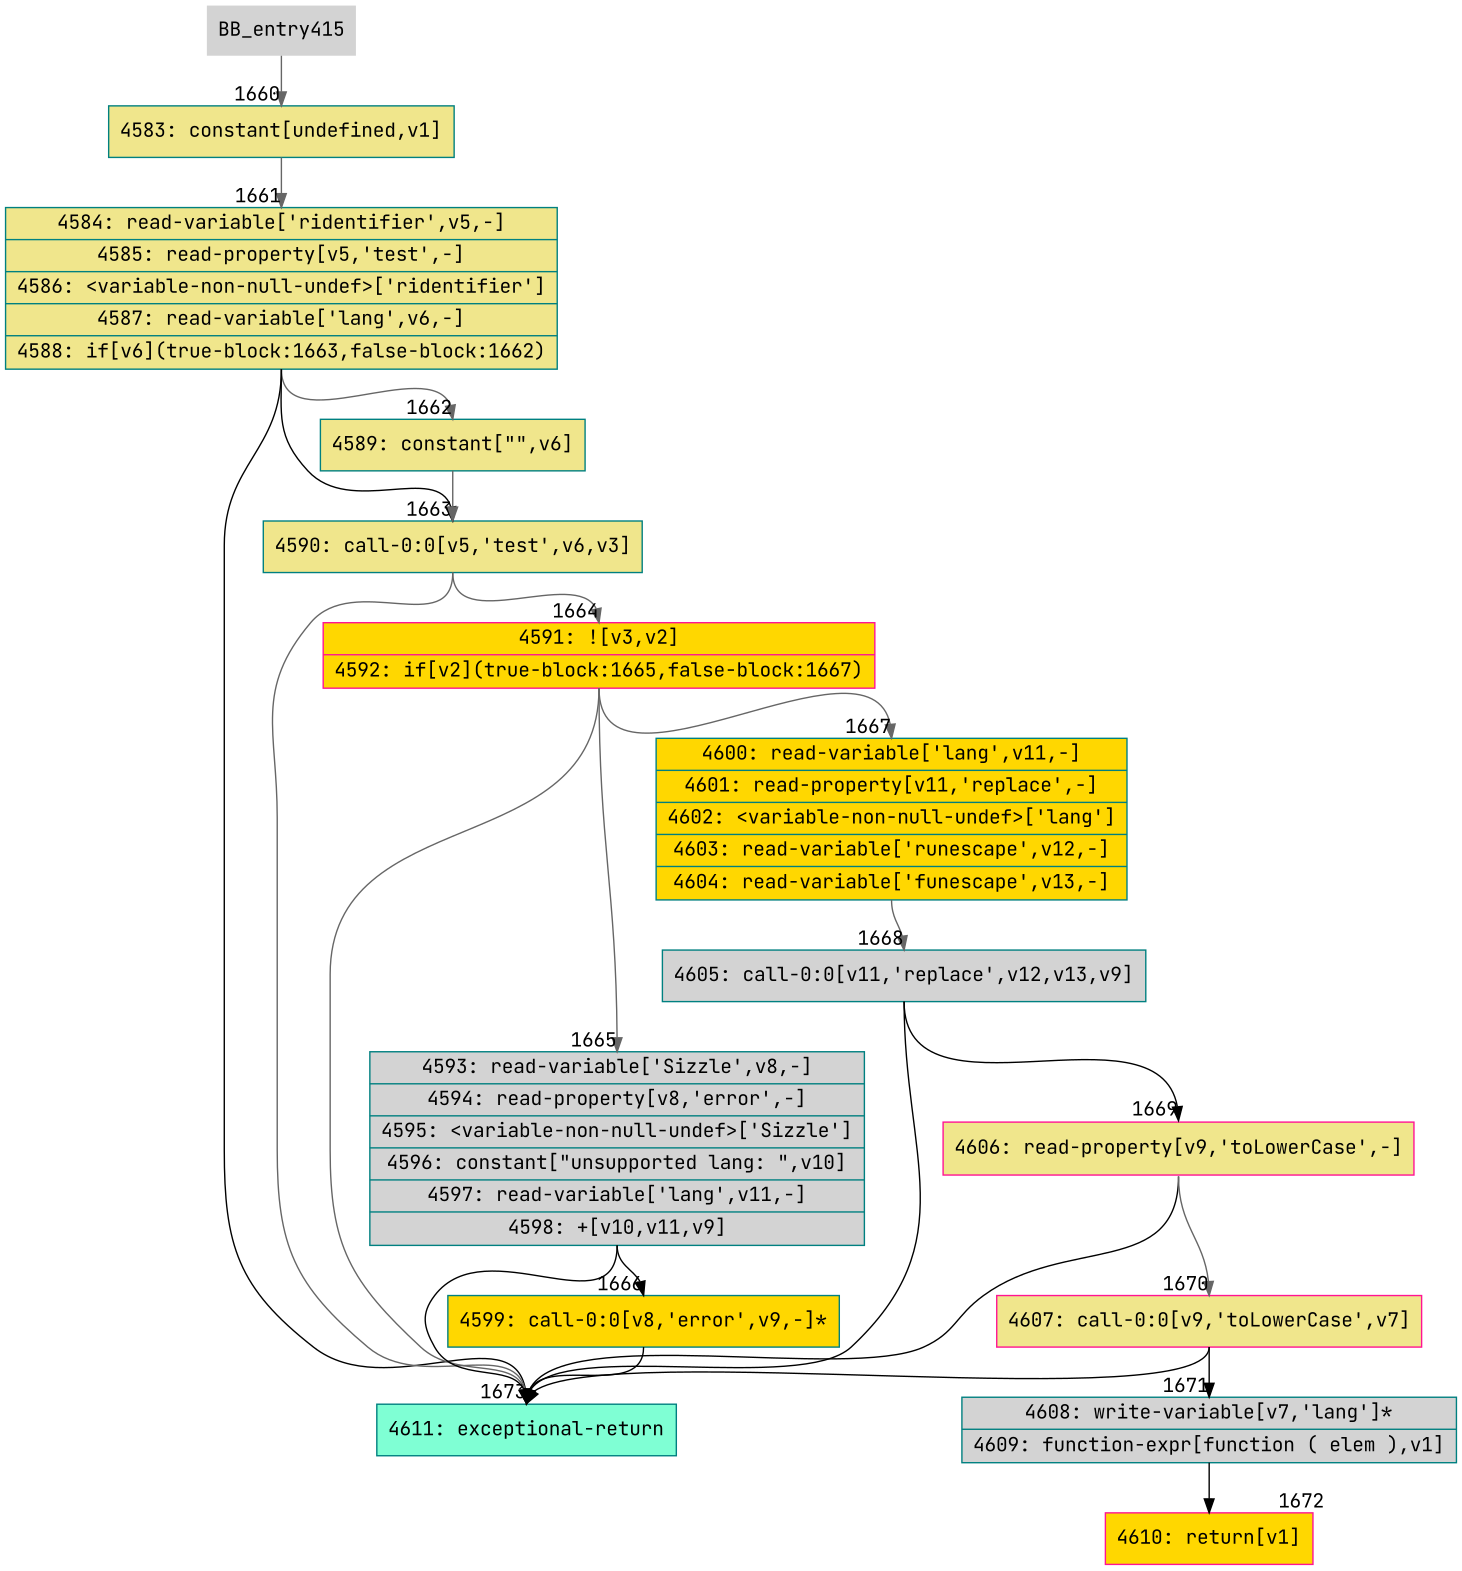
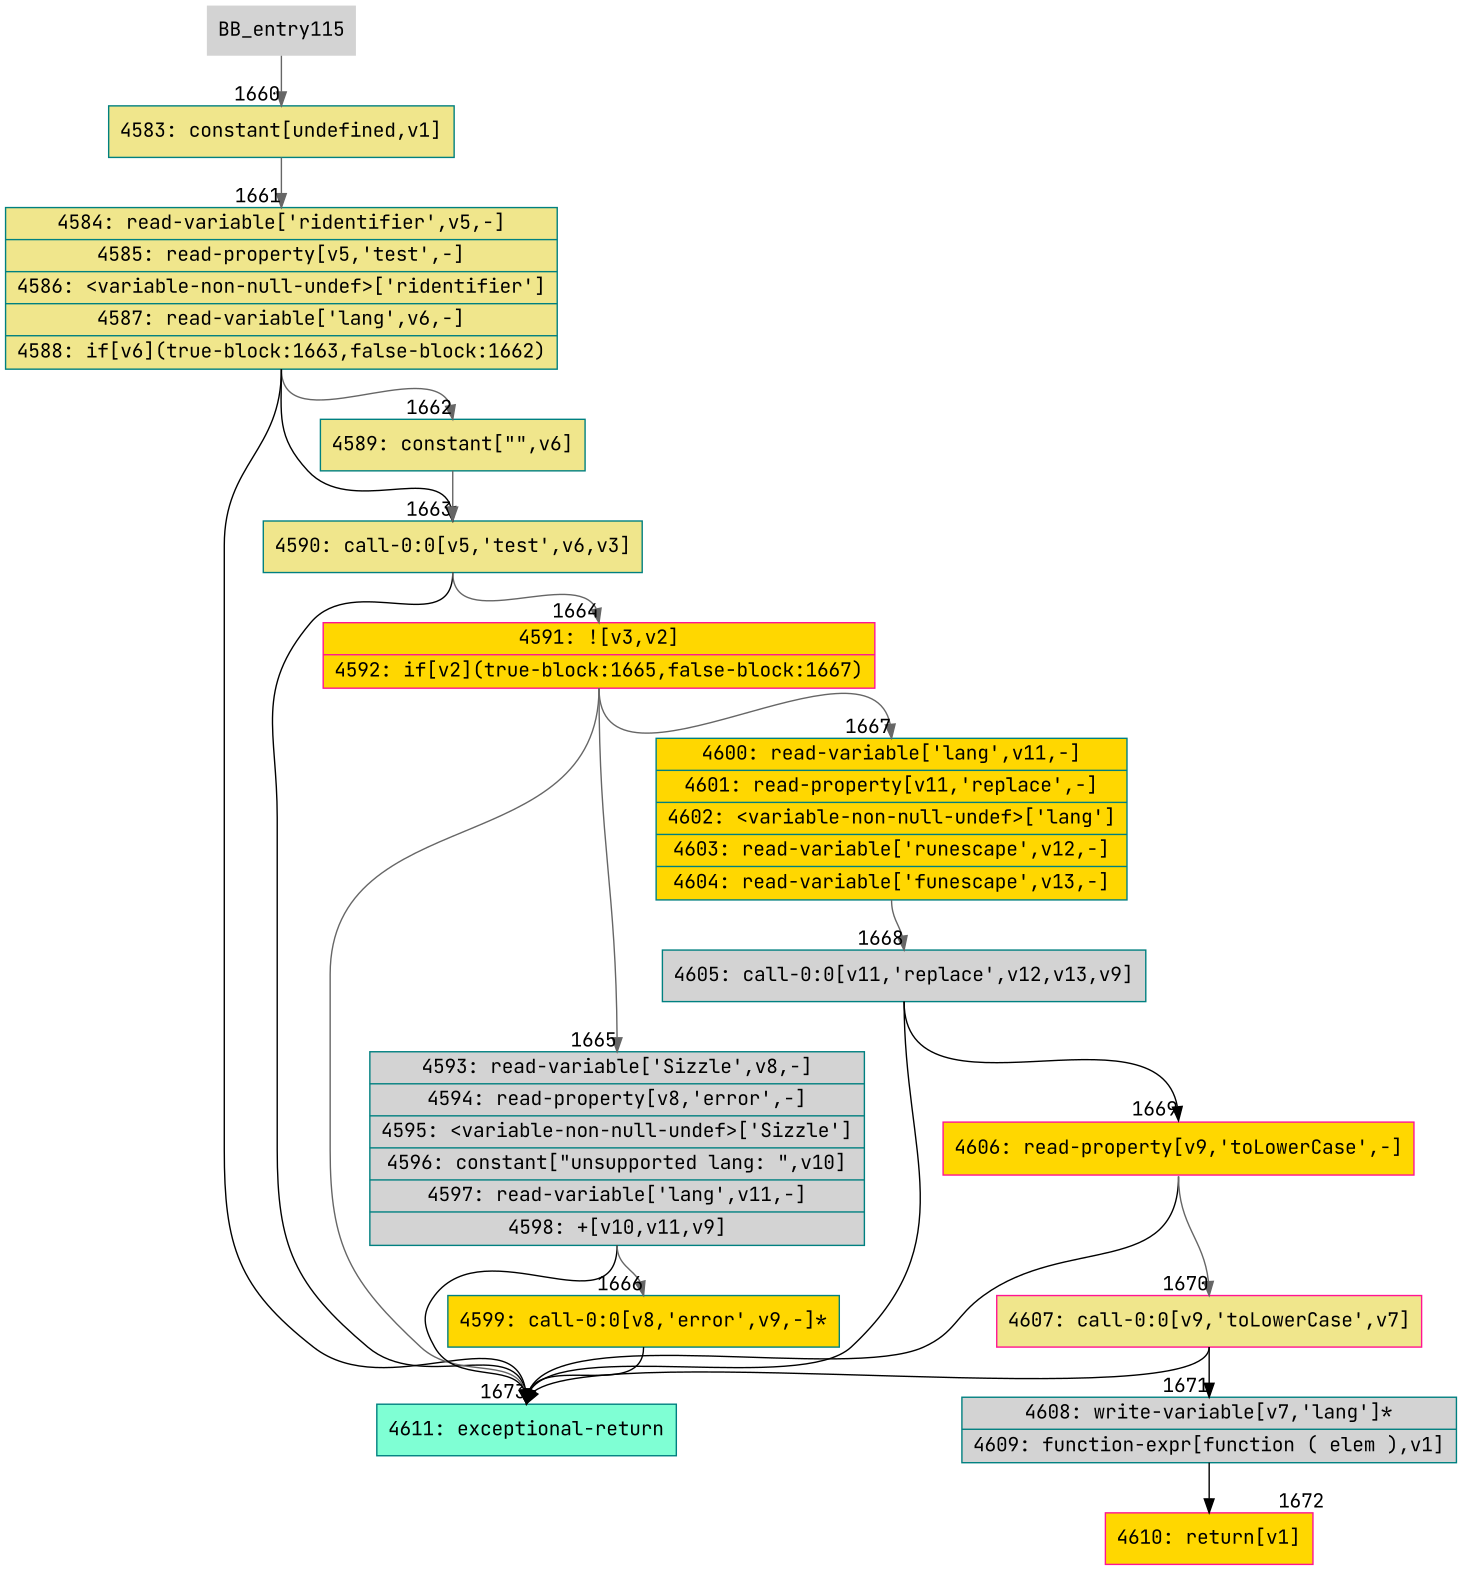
node "BB_entry415": label "BB_entry415" -> "BB_entry115"
edge "4590: call-0:0[v5,'test',v6,v3]" -> "4611: exceptional-return": color gray40 -> black
node "4606: read-property[v9,'toLowerCase',-]": fillcolor khaki -> gold
edge "4593: read-variable['Sizzle',v8,-]" -> "4599: call-0:0[v8,'error',v9,-]*": color black -> gray40
